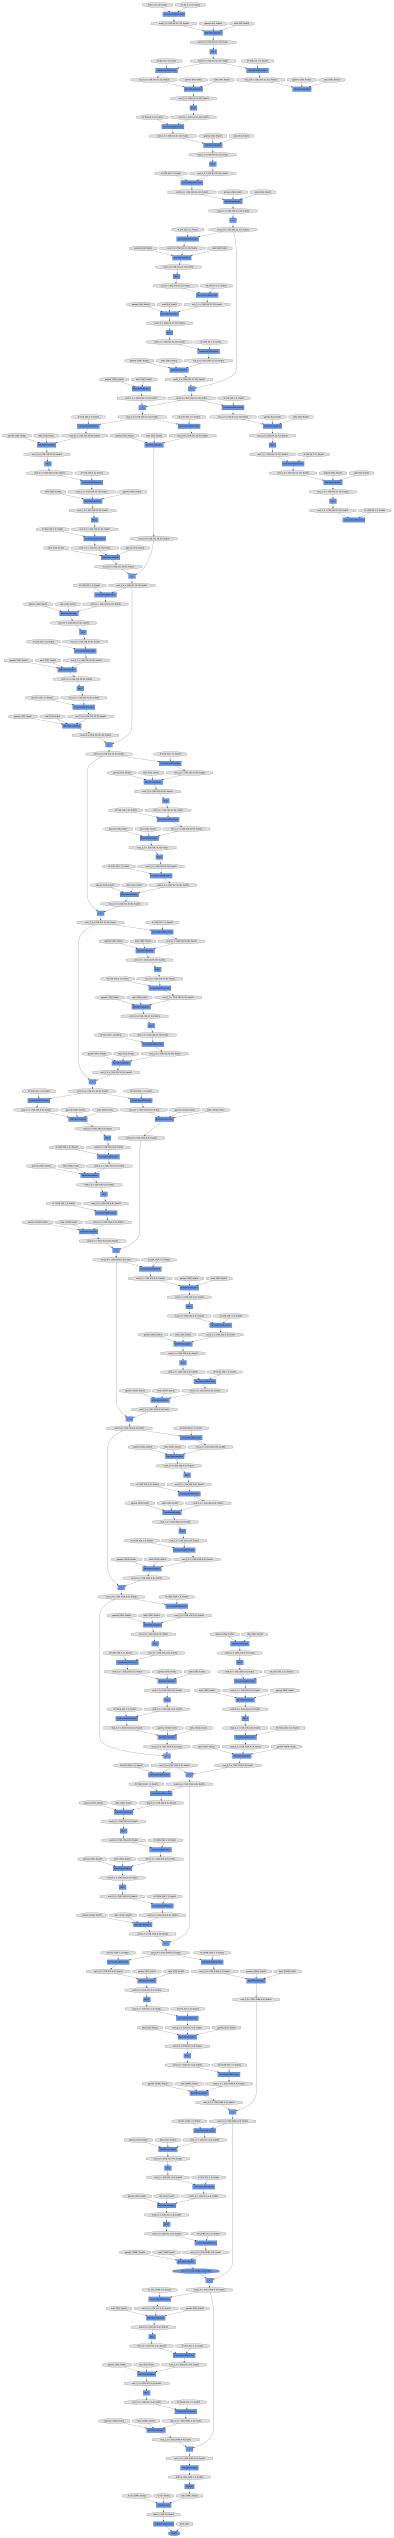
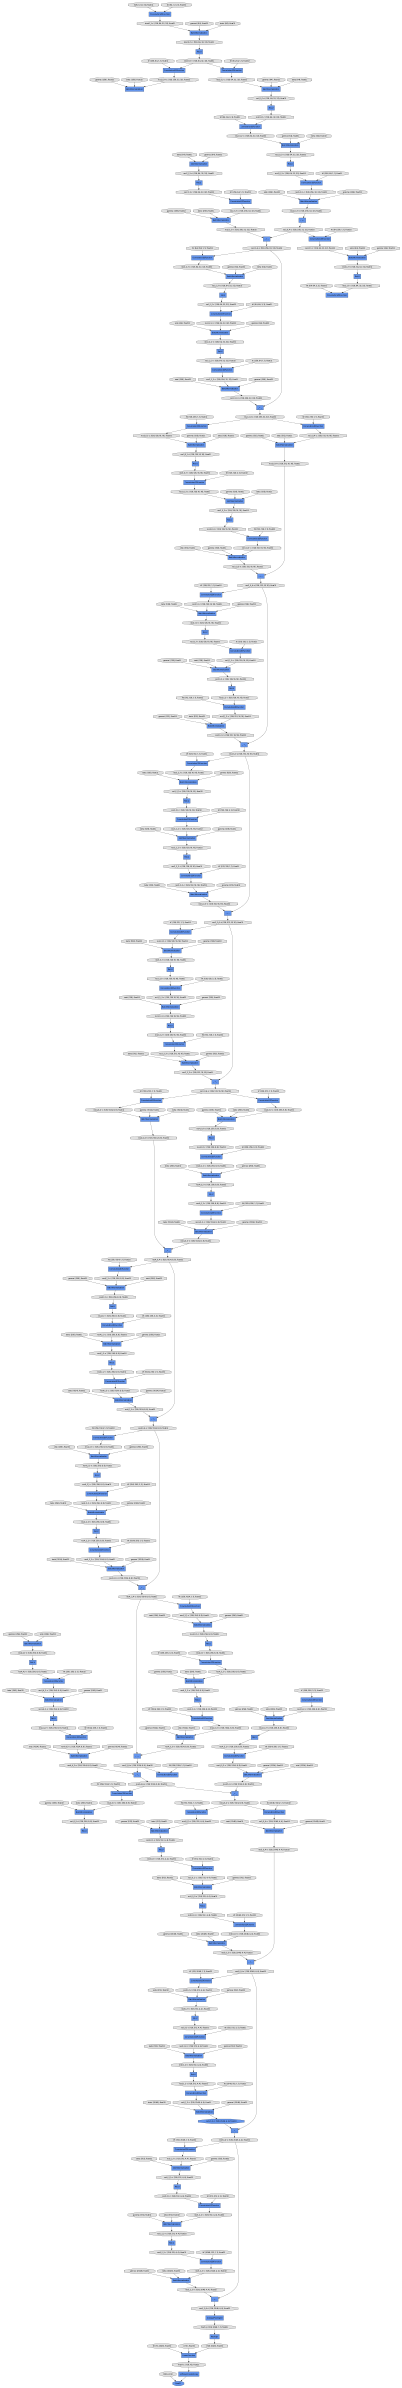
node "res2_1_2-c: (128, 64, 32, 32), float32": removed
node "res2_2_3-c: (128, 256, 32, 32), float32": added
node "res4_5_1-r: (128, 256, 8, 8), float32": removed
